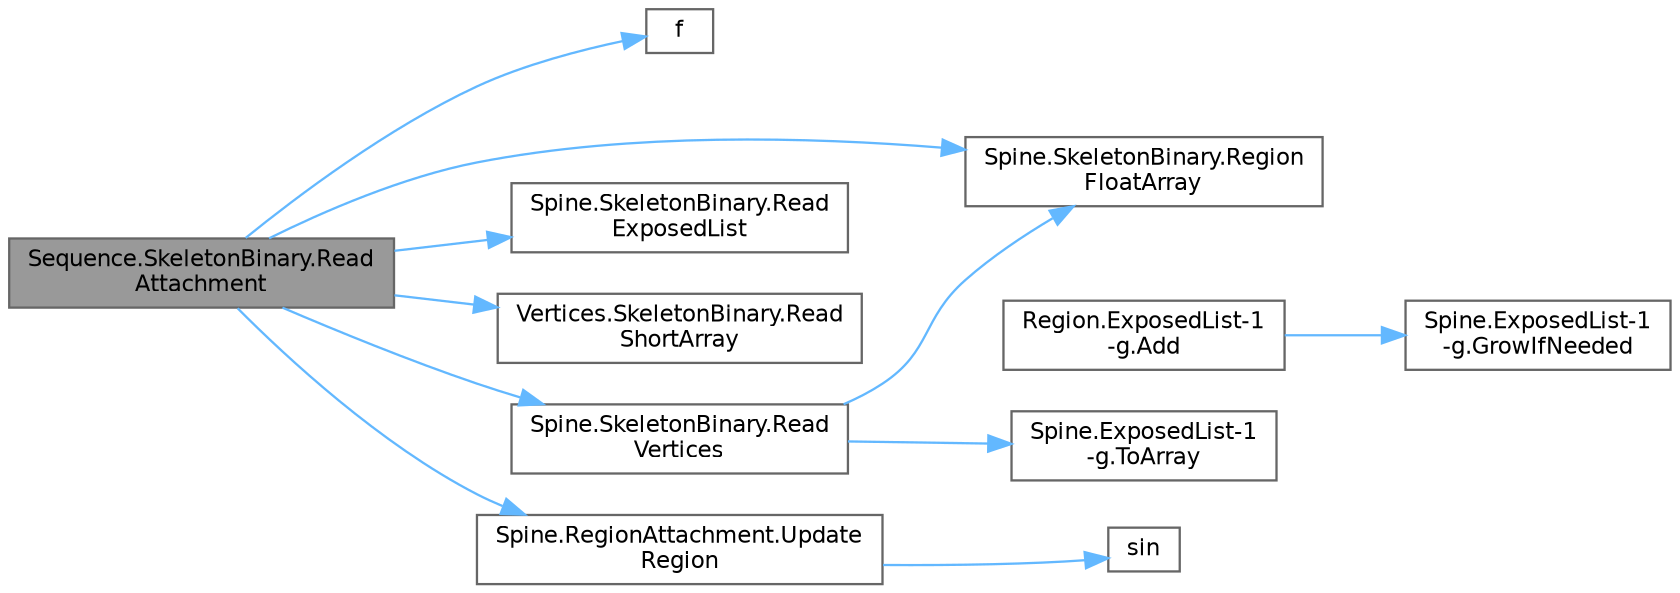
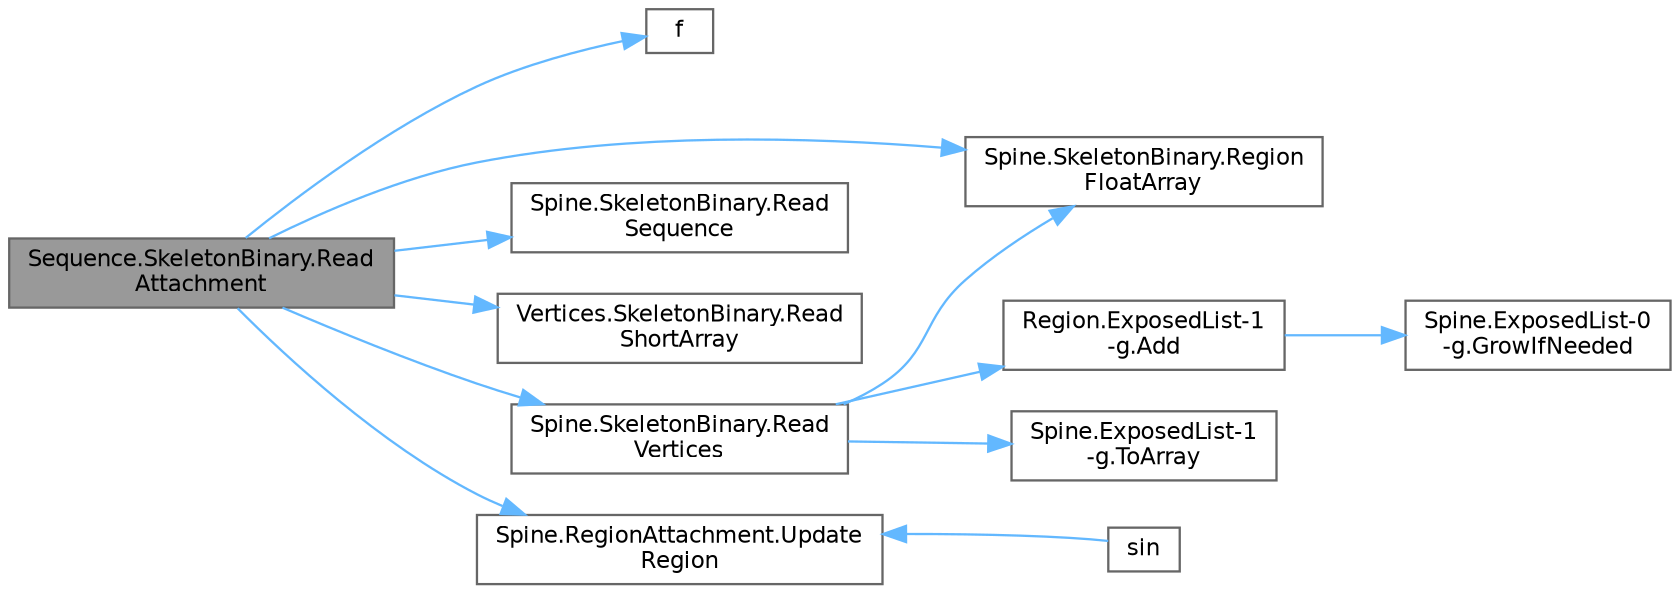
node "Spine.SkeletonBinary.Read ExposedList": label "Spine.SkeletonBinary.Read ExposedList" -> "Spine.SkeletonBinary.Read Sequence"
node "Spine.ExposedList-1 -g.GrowIfNeeded": label "Spine.ExposedList-1 -g.GrowIfNeeded" -> "Spine.ExposedList-0 -g.GrowIfNeeded"
edge "Spine.SkeletonBinary.Read Vertices" -> "Region.ExposedList-1 -g.Add": added
edge "Spine.RegionAttachment.Update Region" -> "sin": reversed
